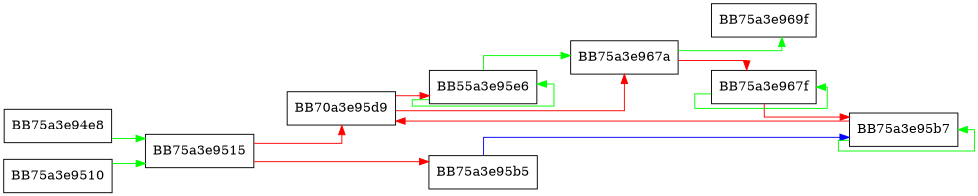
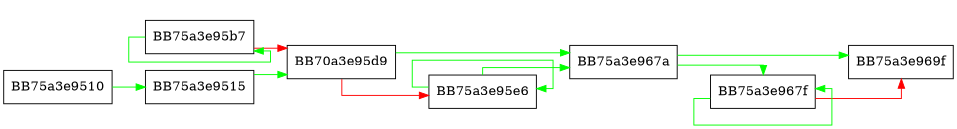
edge "BB75a3e967a" -> "BB75a3e967f": color red -> green
node "BB55a3e95e6": label "BB55a3e95e6" -> "BB75a3e95e6"
edge "BB70a3e95d9" -> "BB75a3e967a": color red -> green
edge "BB75a3e967f" -> "BB75a3e95b7": now "BB75a3e967f" -> "BB75a3e969f"
node "BB75a3e94e8": removed
edge "BB75a3e9515" -> "BB70a3e95d9": color red -> green
node "BB75a3e95b5": removed
